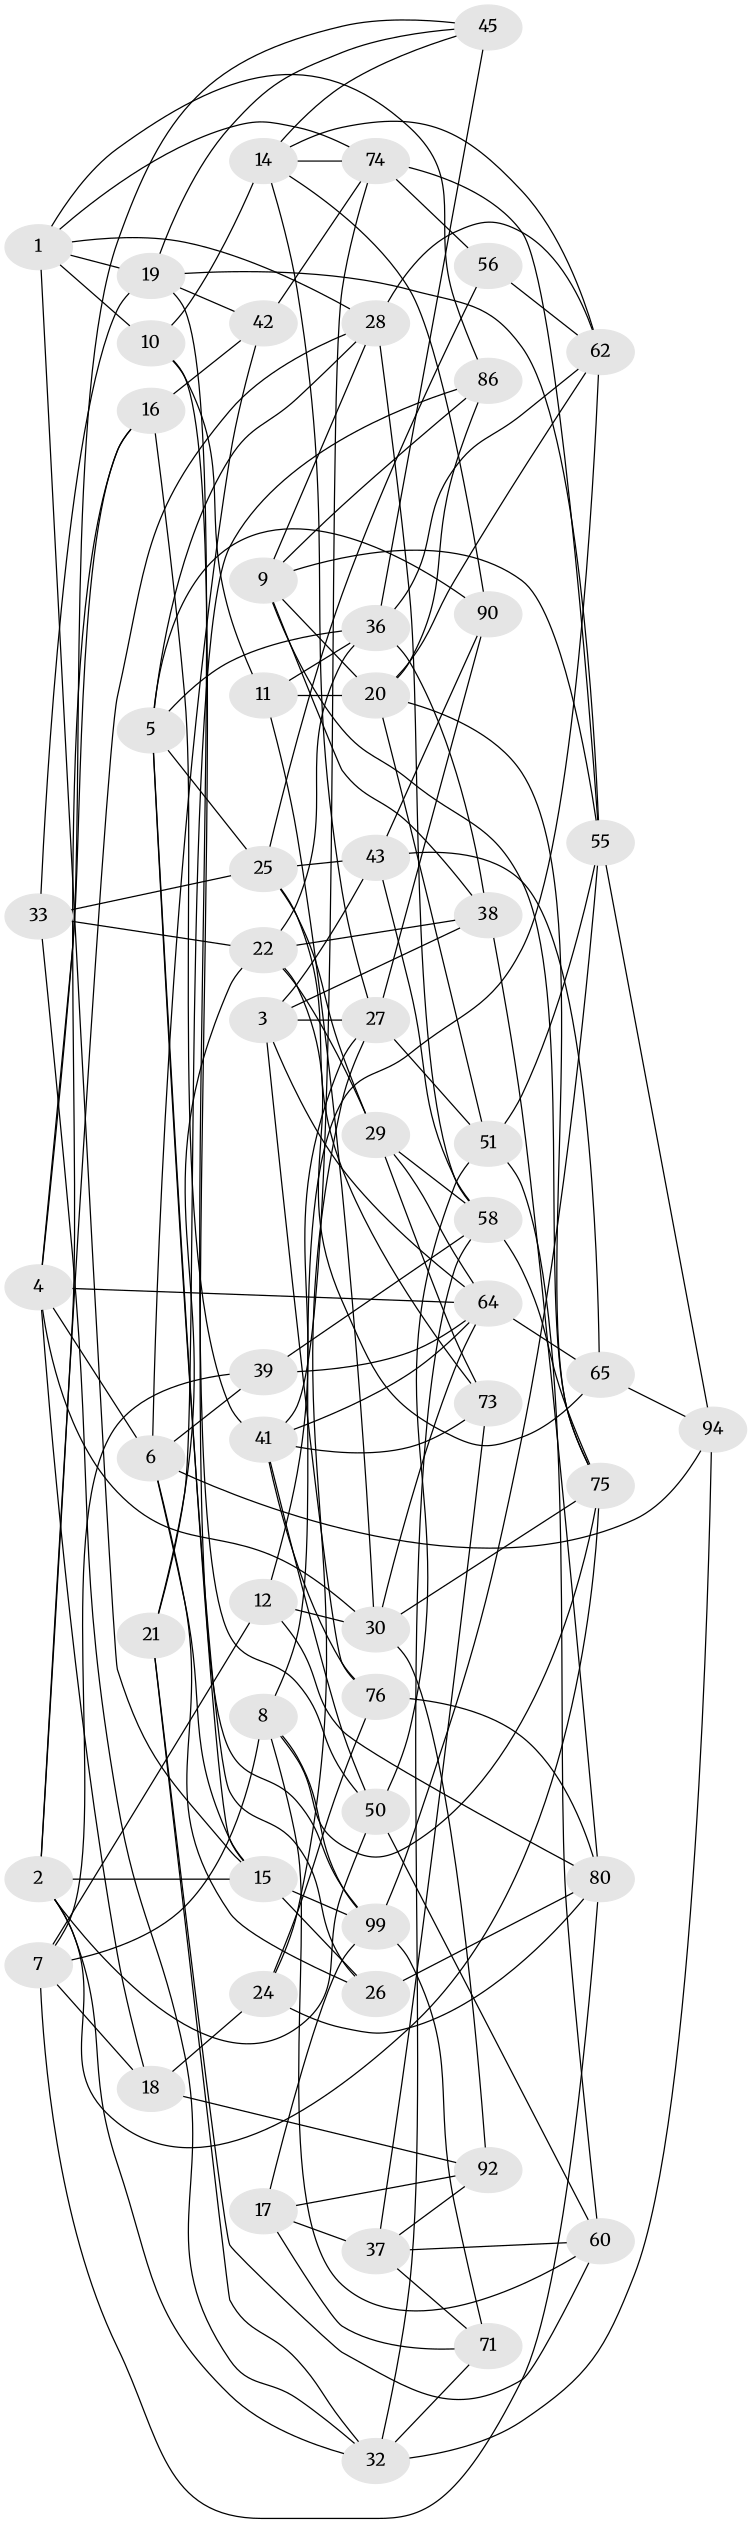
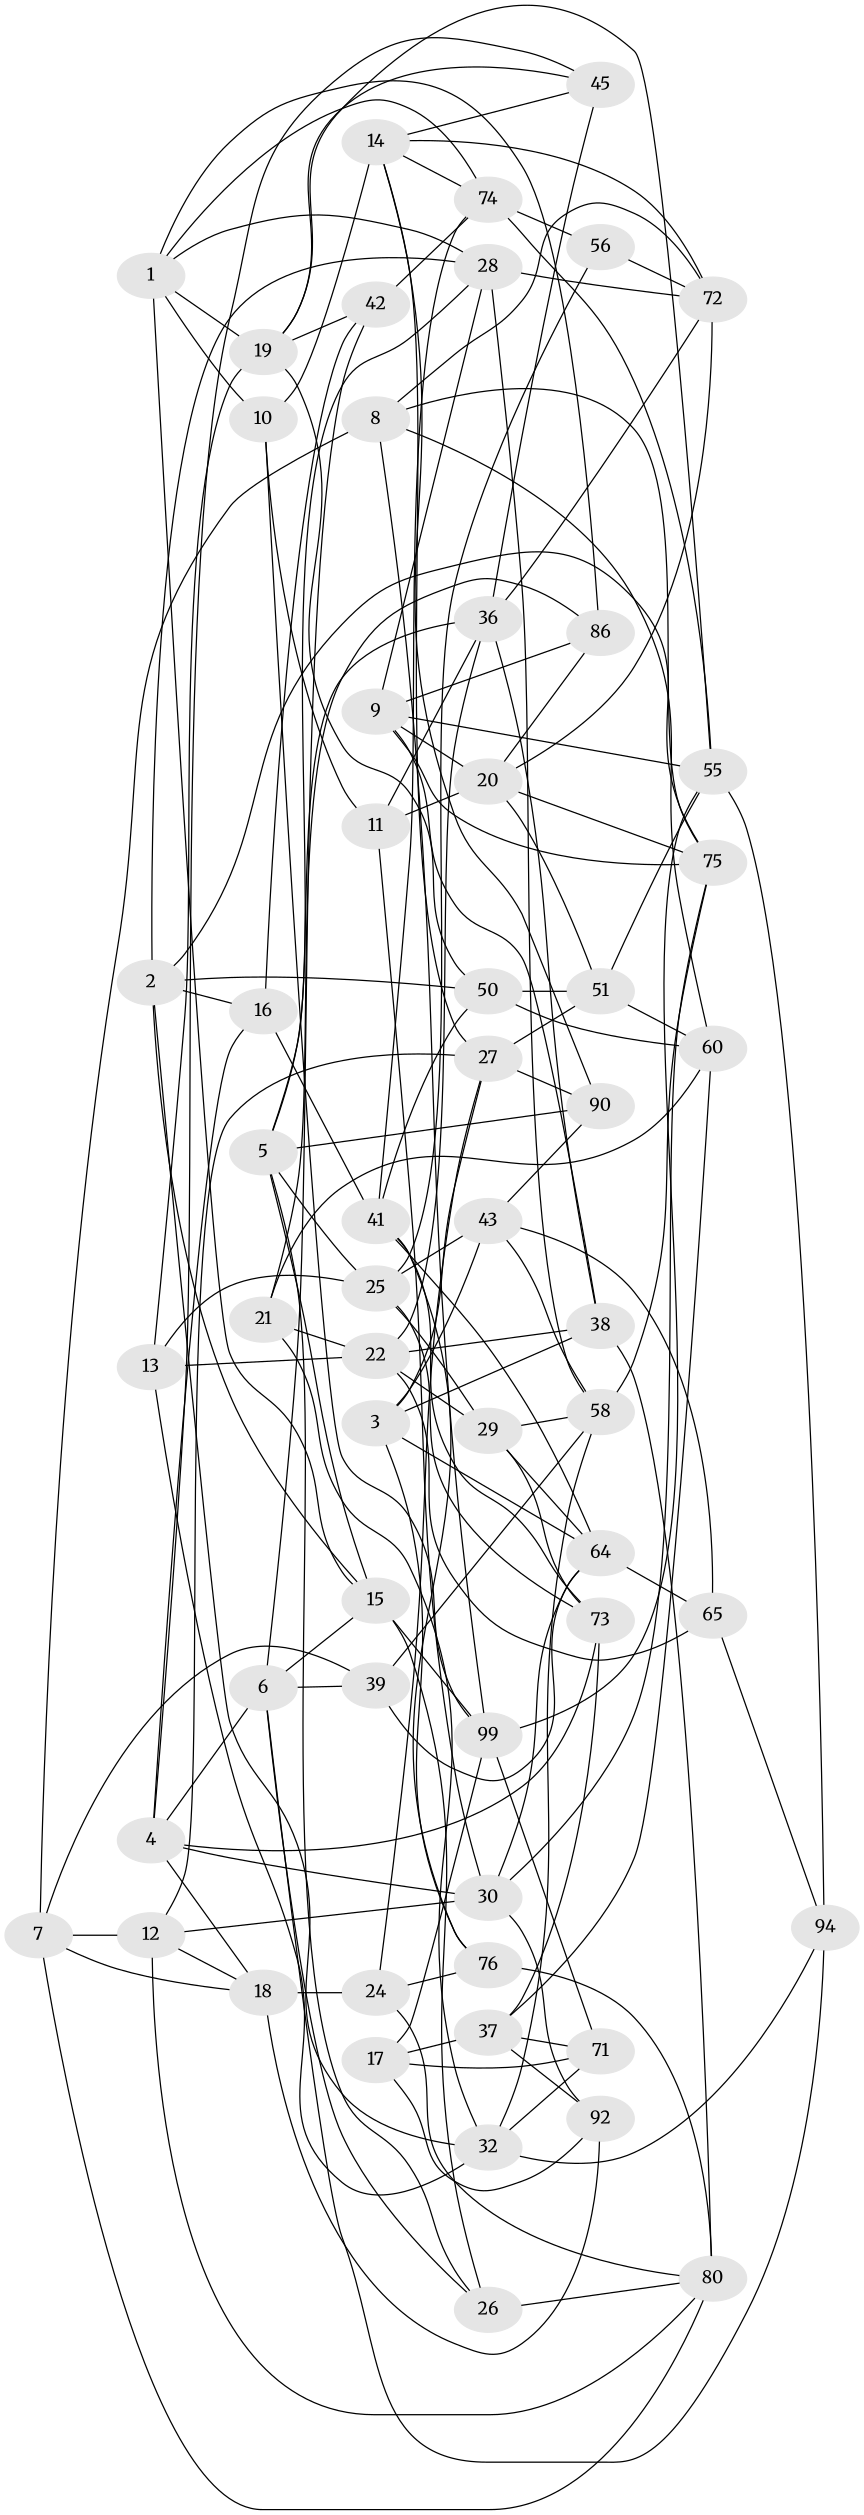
node "62": label "62" -> "72"
node "33": label "33" -> "13"
edge "4" -- "64": now "4" -- "73"
edge "12" -- "18": added
